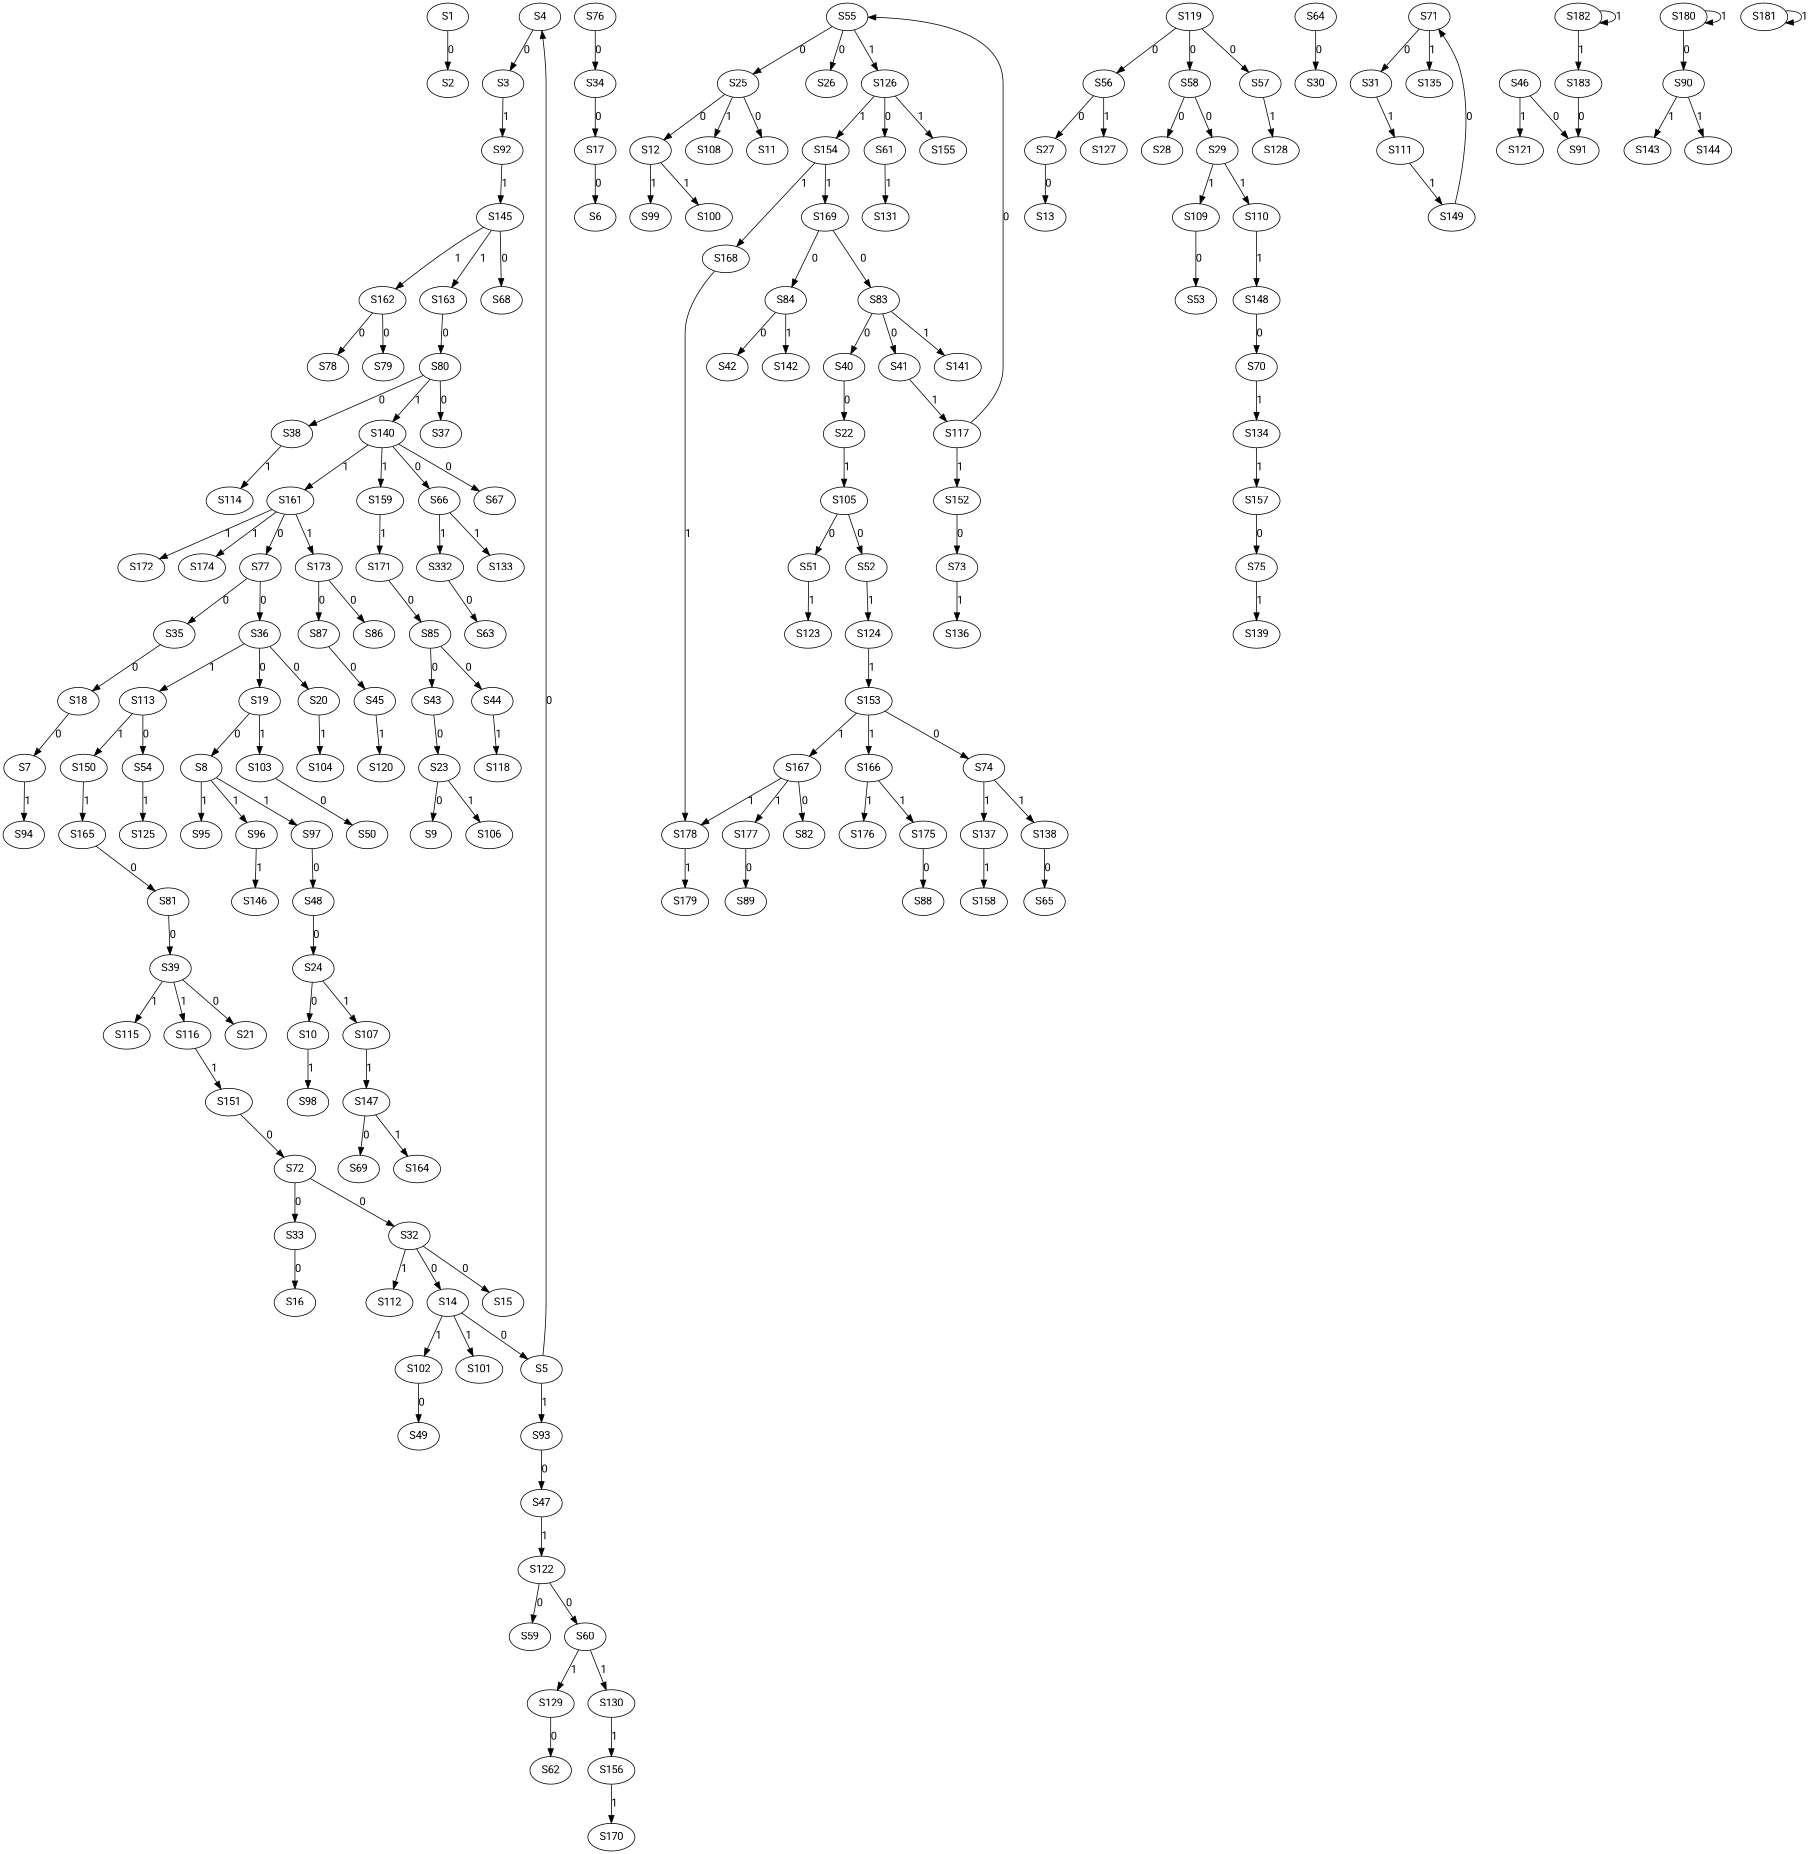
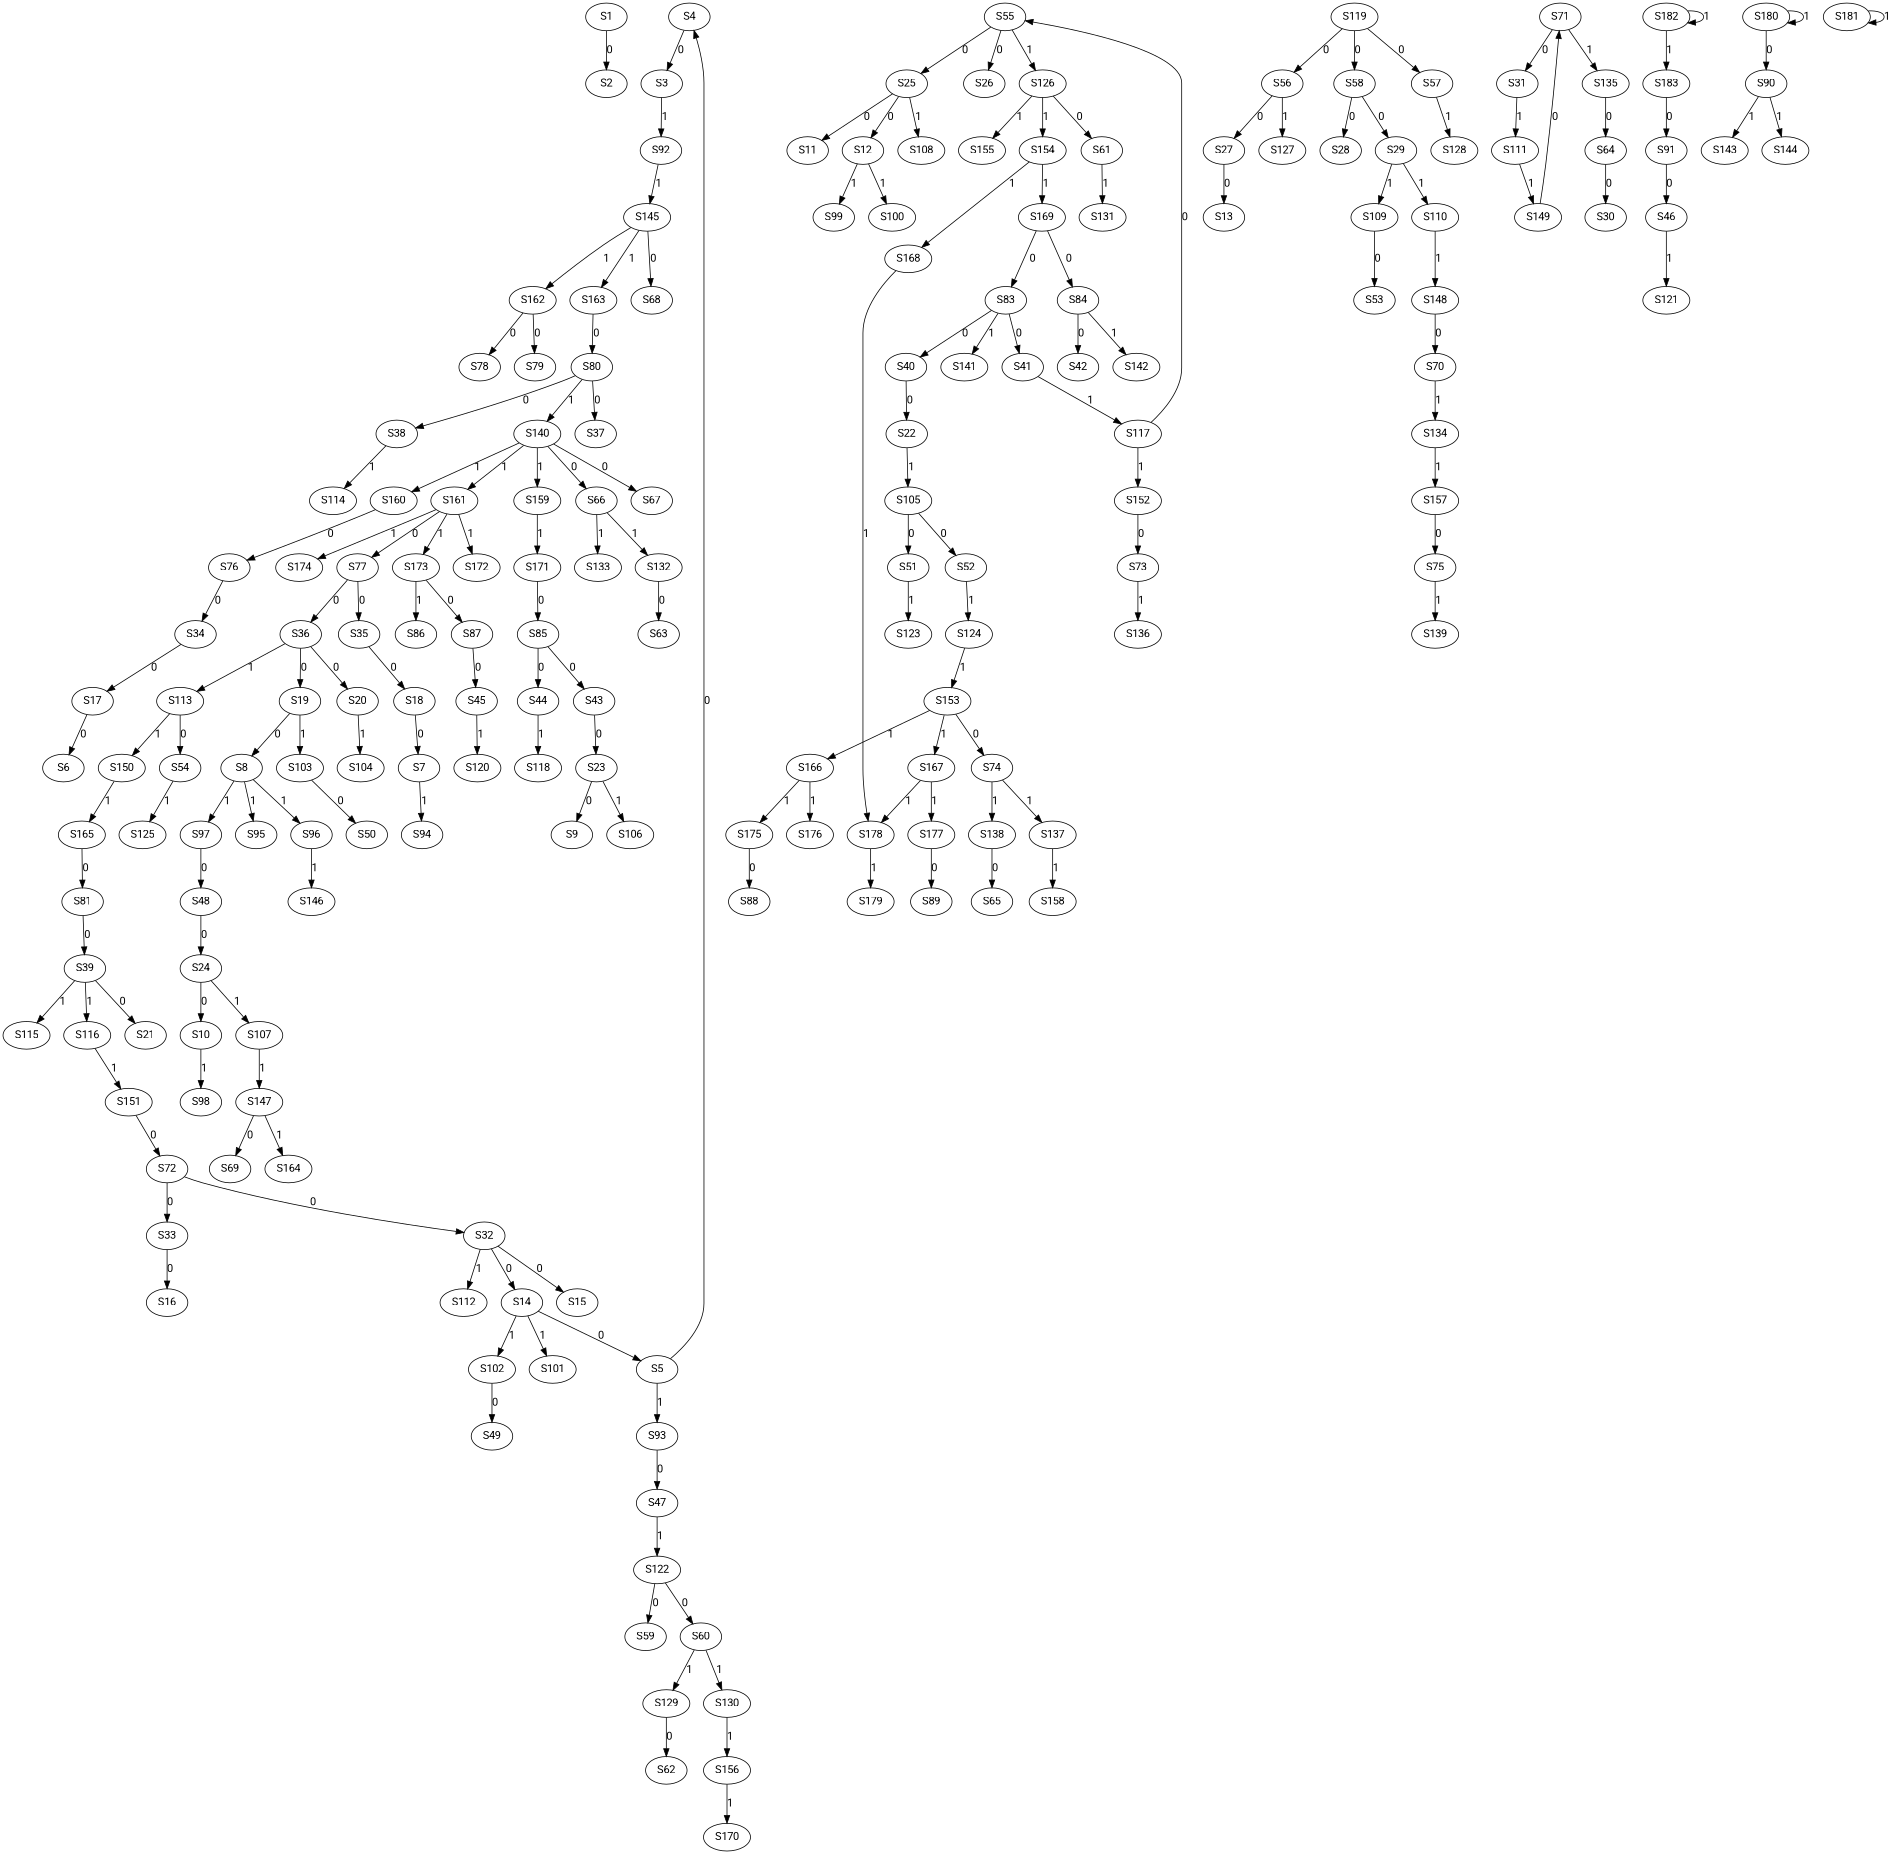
edge "S135" -> "S64": added, label "0"
edge "S46" -> "S91": reversed
node "S160": added
node "S332": label "S332" -> "S132"
edge "S173" -> "S86": label "0" -> "1"
node "S82": removed
